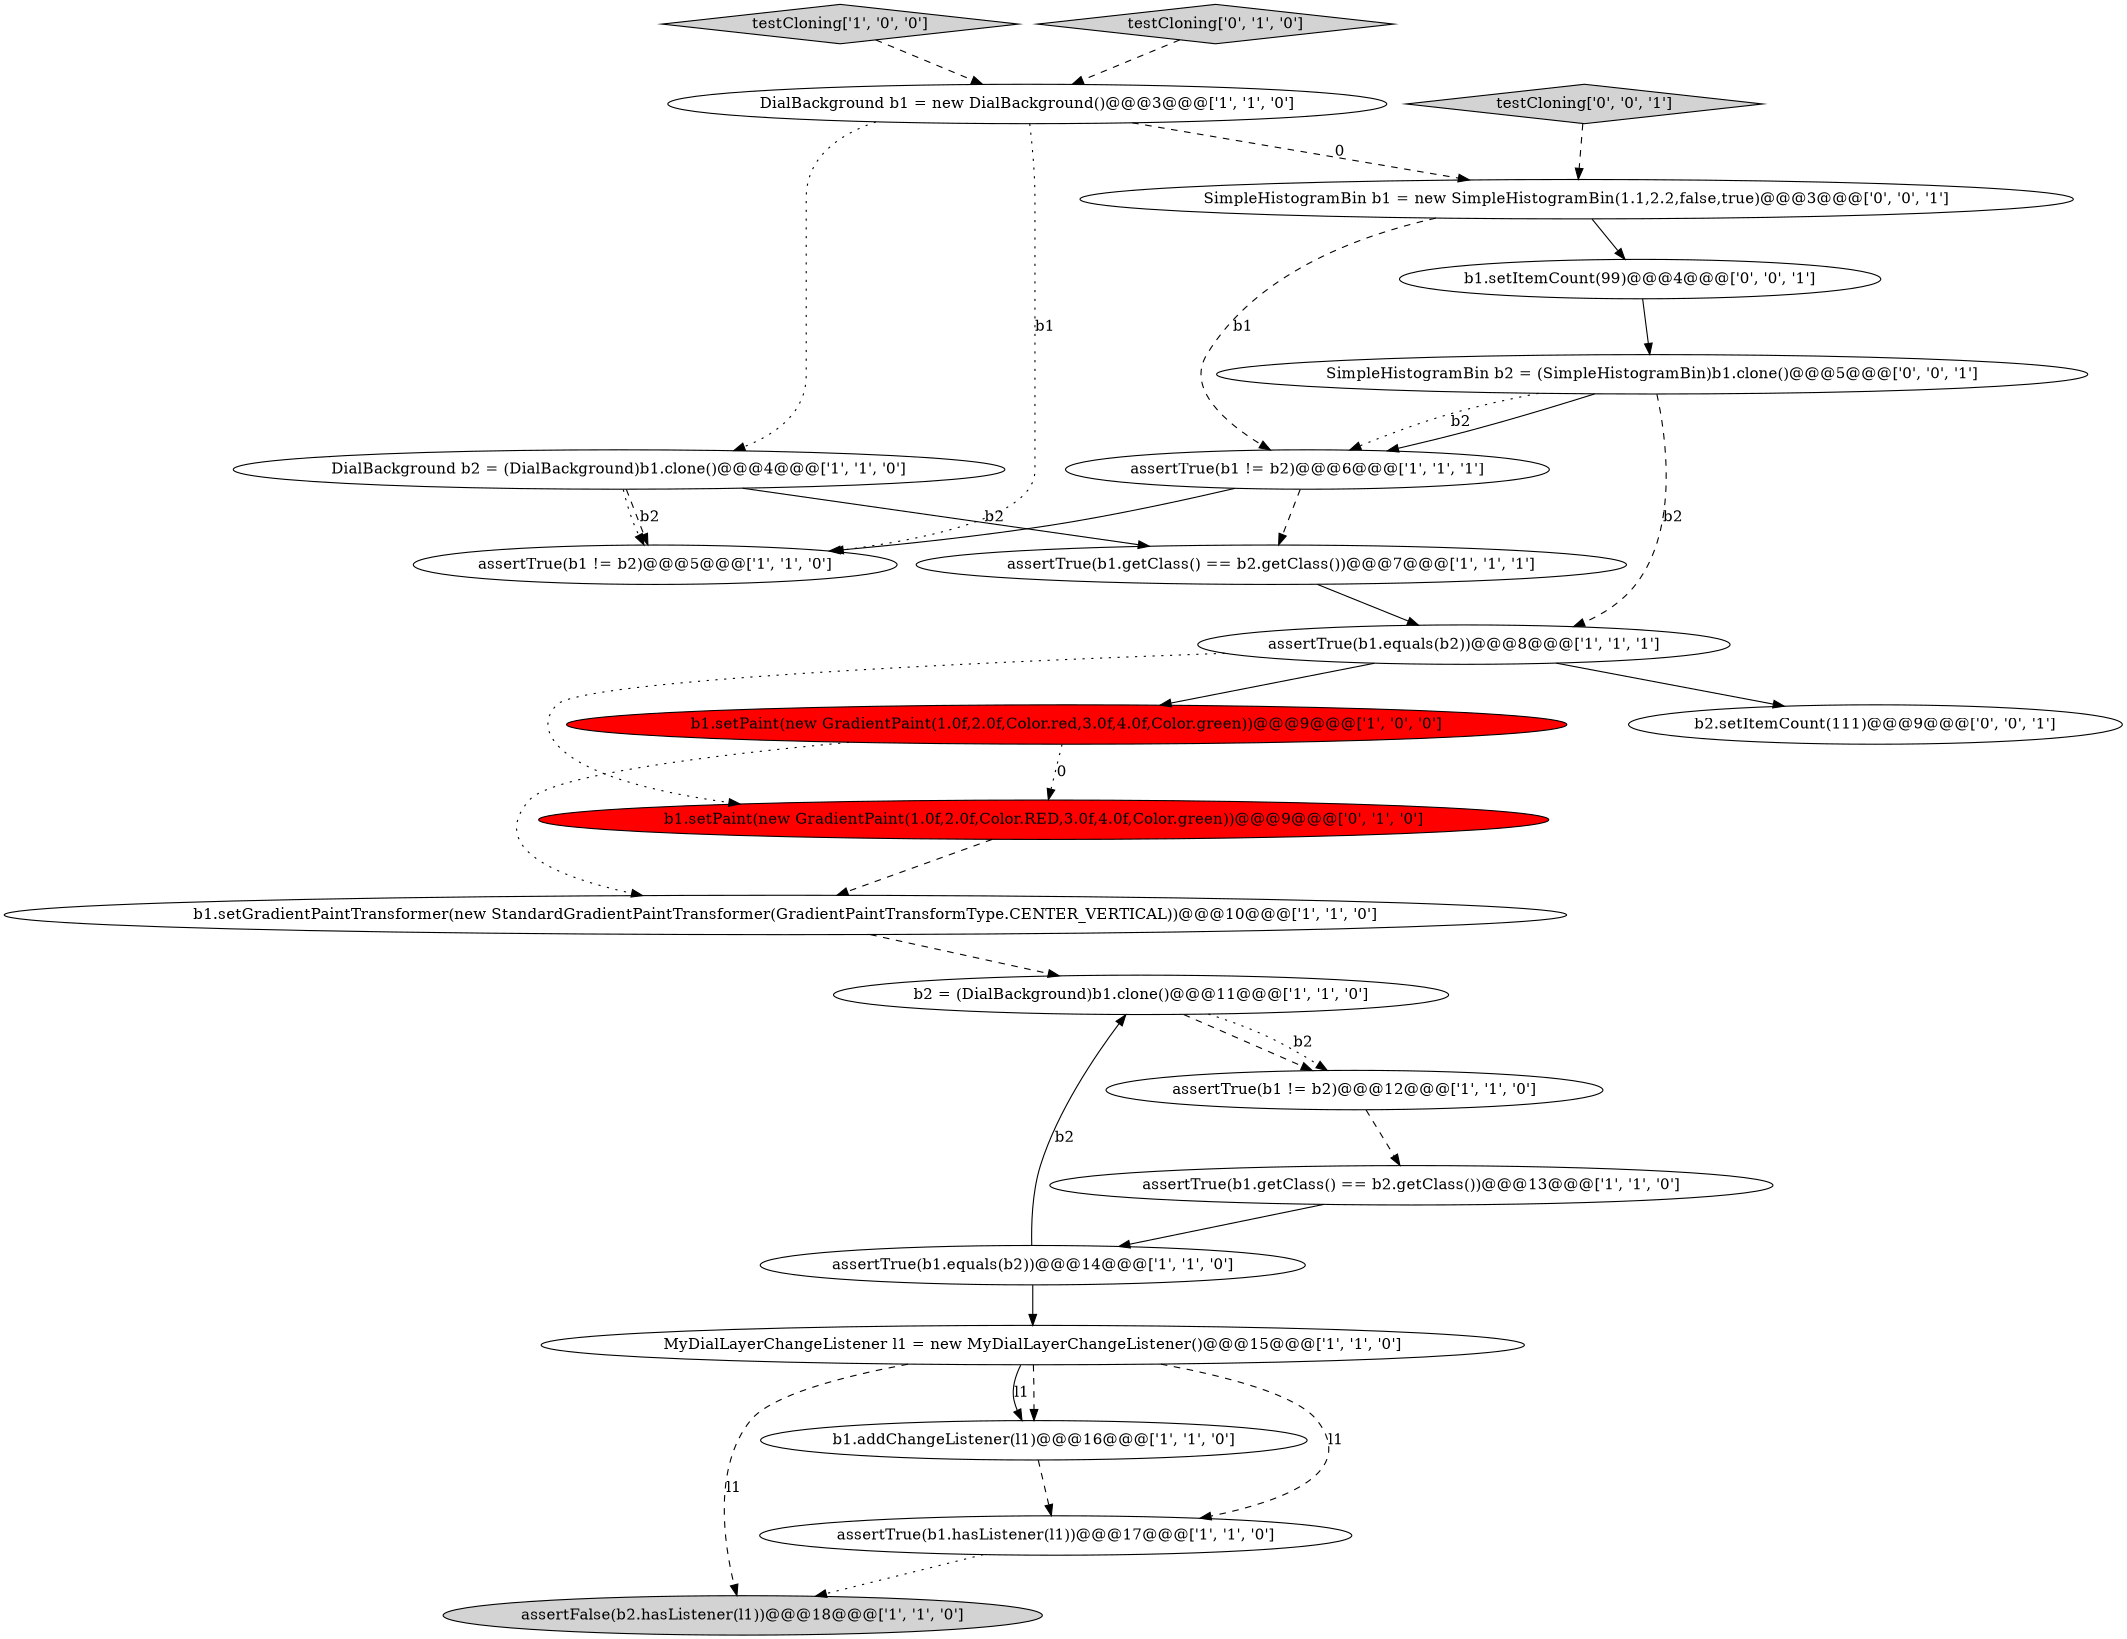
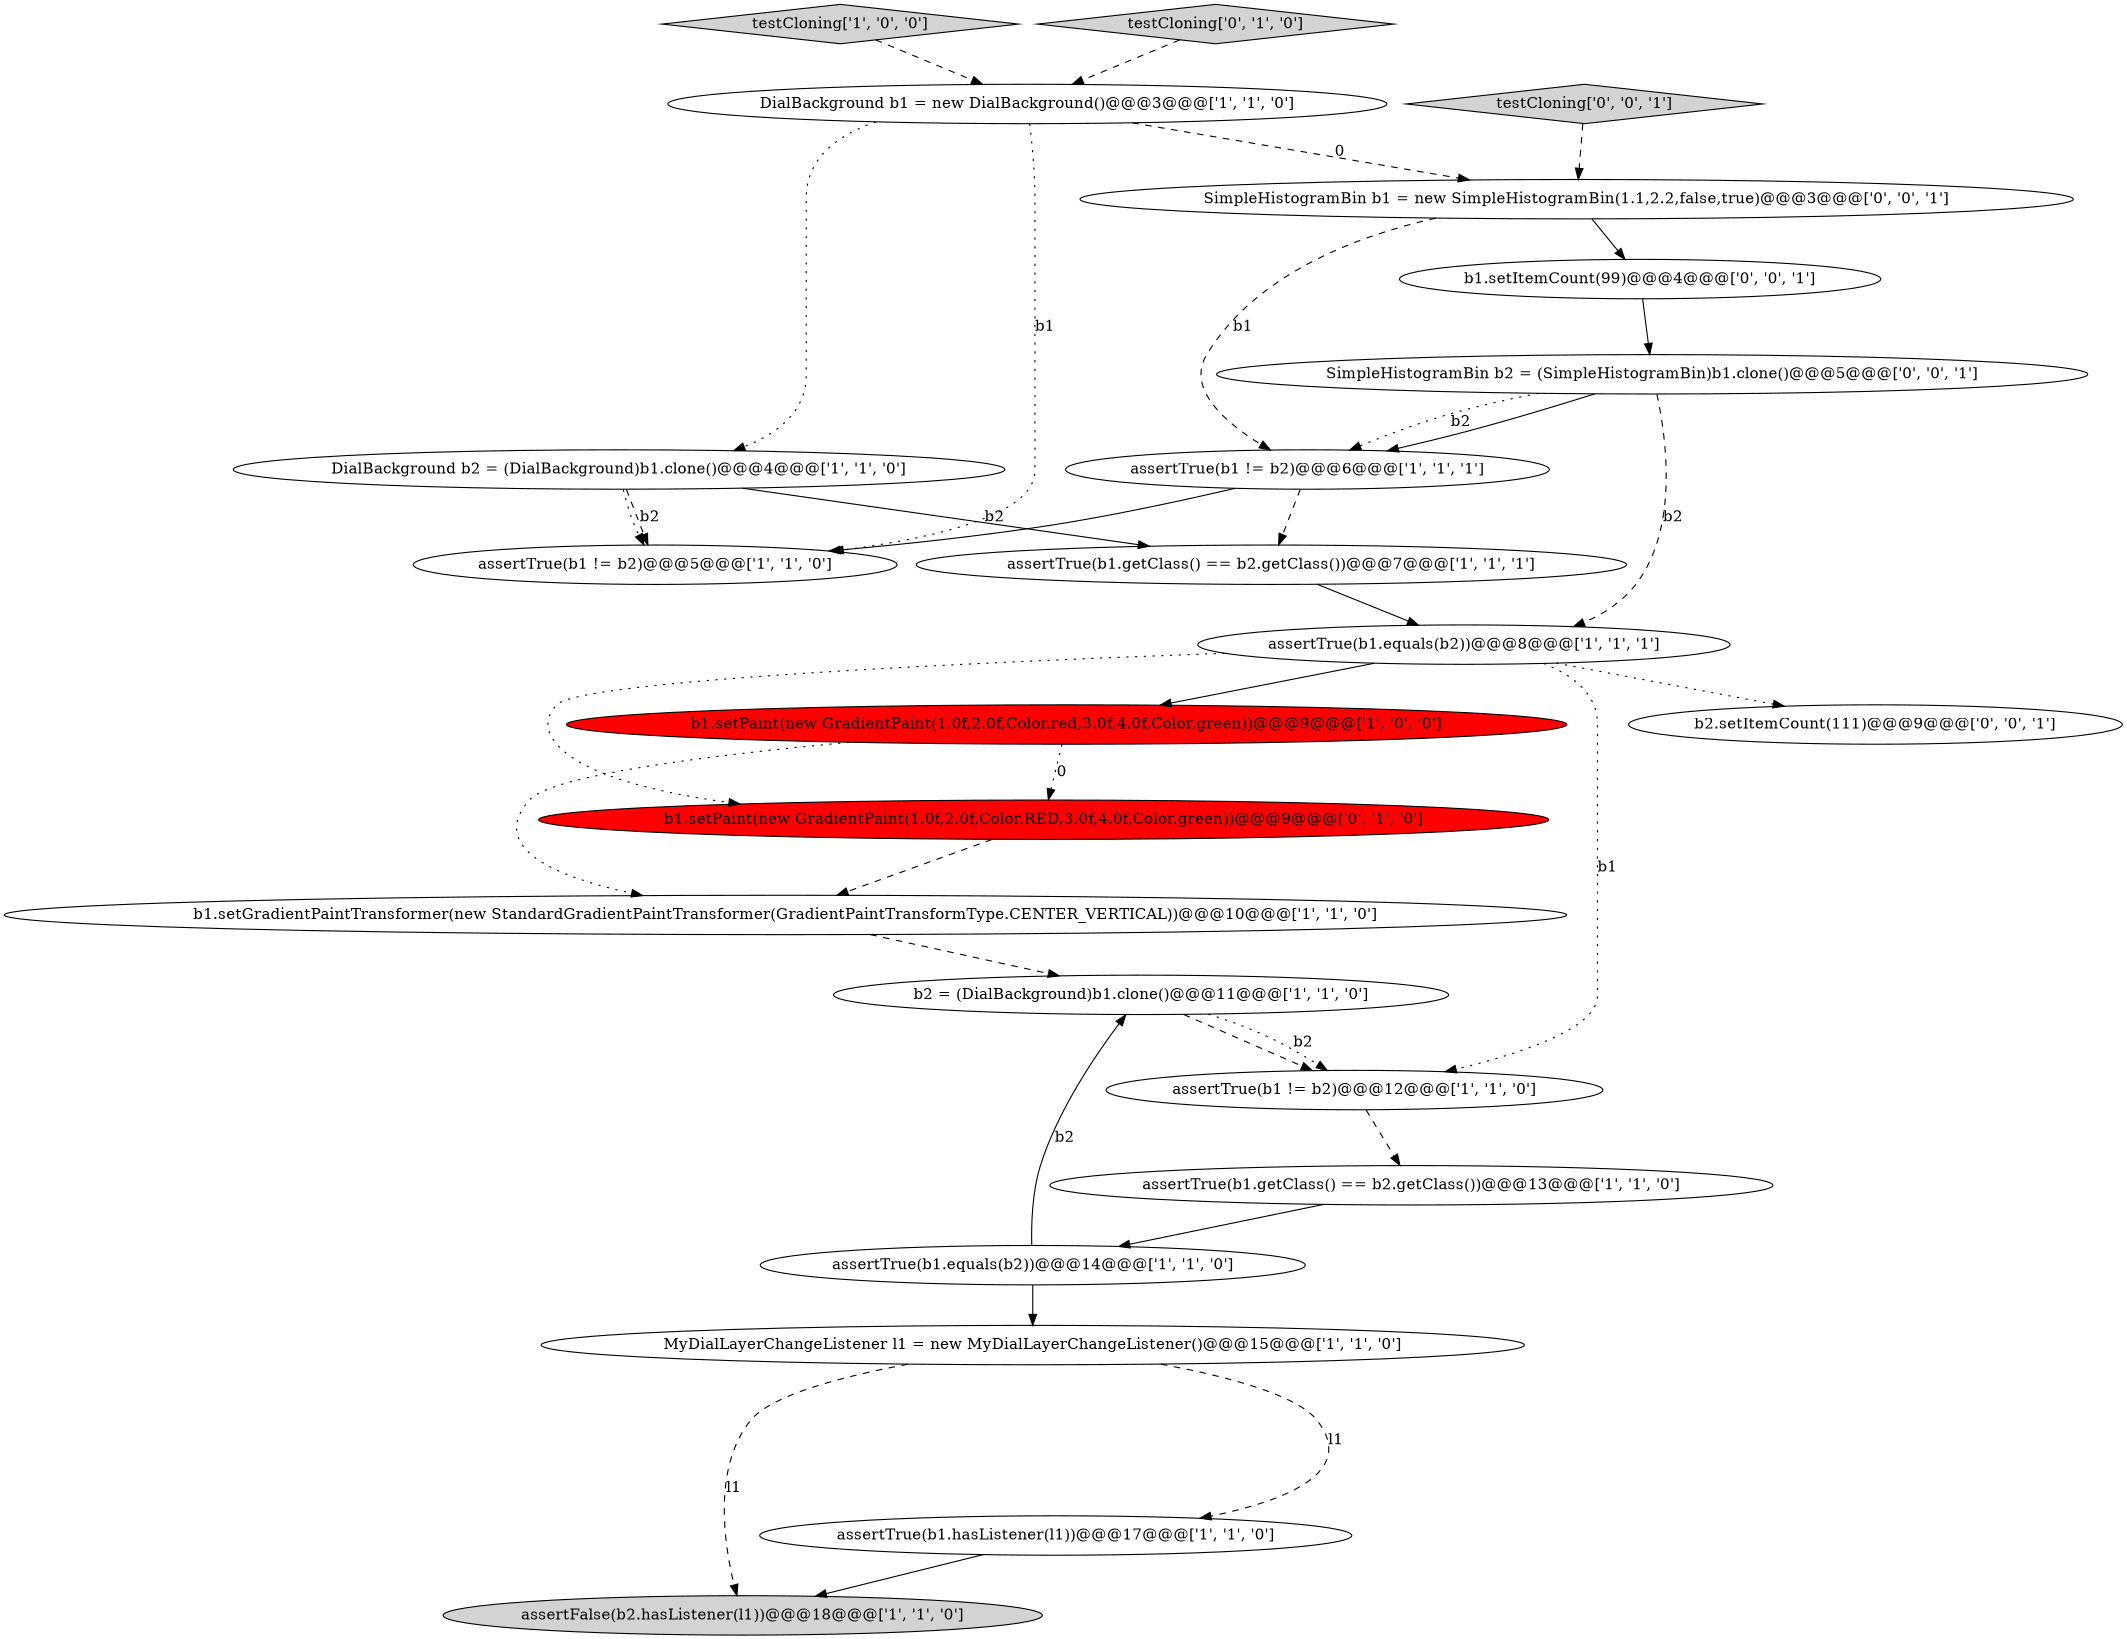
edge "assertTrue(b1.equals(b2))@@@8@@@['1', '1', '1']" -> "b2.setItemCount(111)@@@9@@@['0', '0', '1']": style solid -> dotted
edge "assertTrue(b1.equals(b2))@@@8@@@['1', '1', '1']" -> "assertTrue(b1 != b2)@@@12@@@['1', '1', '0']": added, label "b1"
node "b1.addChangeListener(l1)@@@16@@@['1', '1', '0']": removed
edge "assertTrue(b1.hasListener(l1))@@@17@@@['1', '1', '0']" -> "assertFalse(b2.hasListener(l1))@@@18@@@['1', '1', '0']": style dotted -> solid
